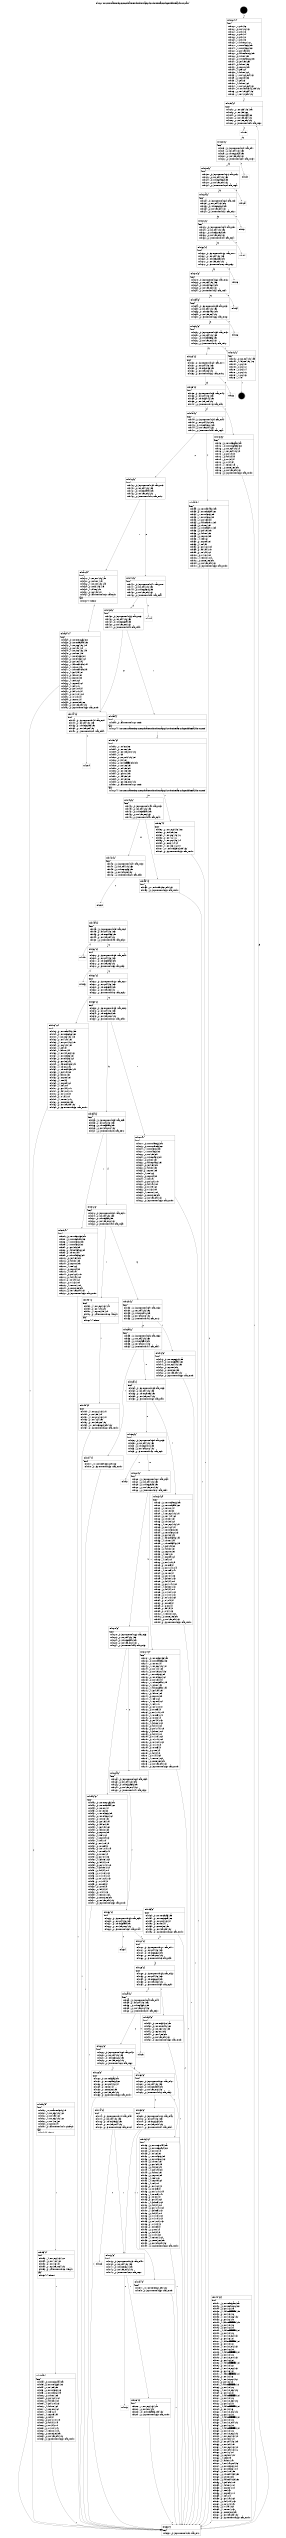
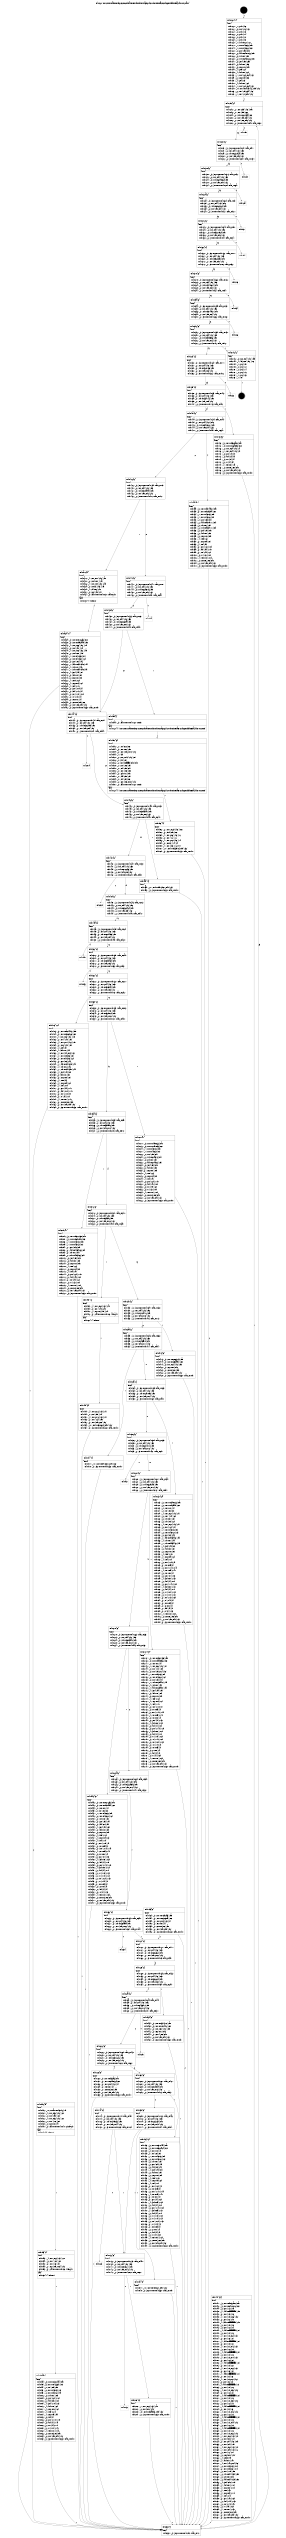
edge "0x401e90" -> "0x4012f2 [28]": now "0x4012d2 [32]" -> "0x4012f2 [28]"
edge "0x401bb2 [52]" -> "0x401496 [28]": now "0x40147a [28]" -> "0x401496 [28]"
node "0x4014ce [28]": added
edge "0x4016c6 [28]" -> "0x4018cc [30]": reversed
